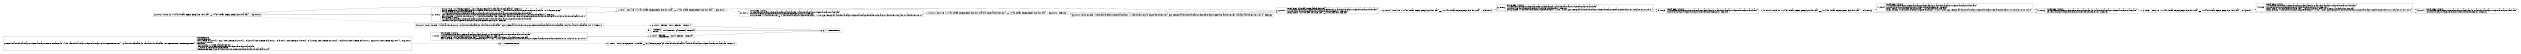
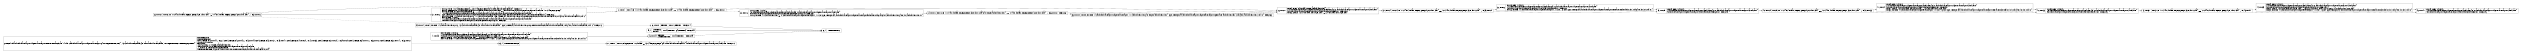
node "48: 0x004d": text "ORIG_RETURN" -> "SUPER_RETURN"
